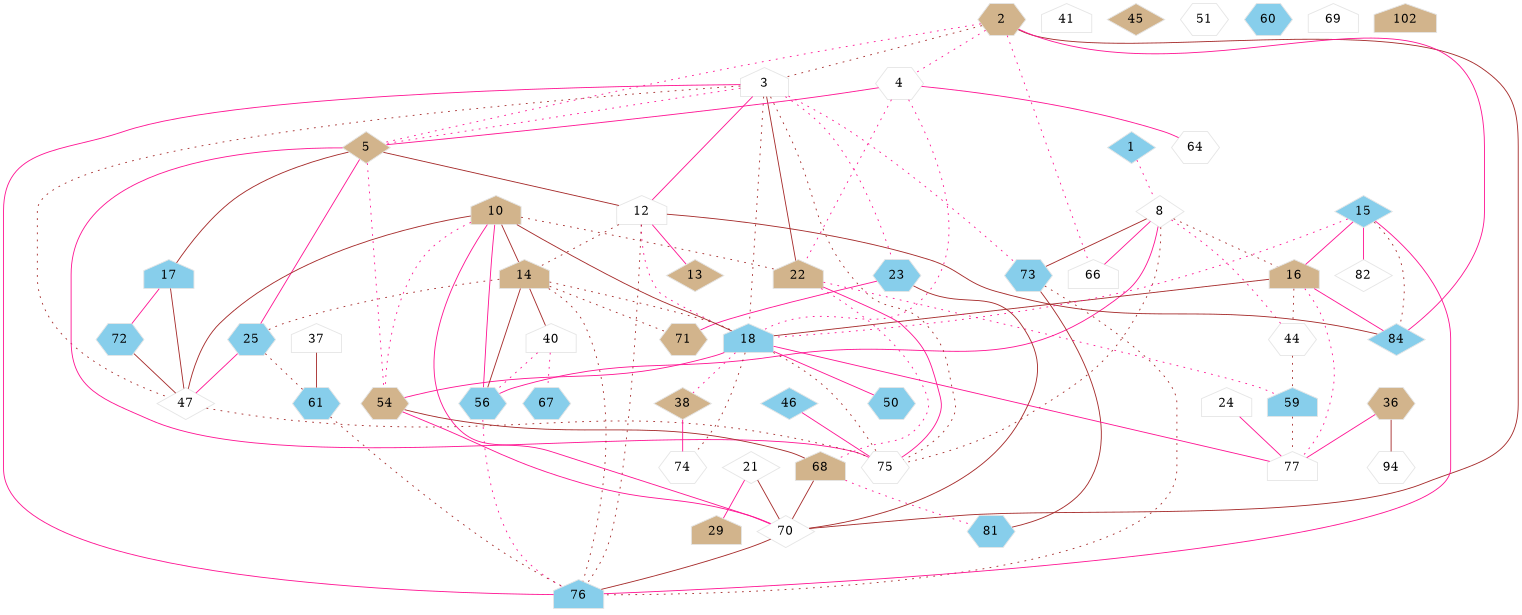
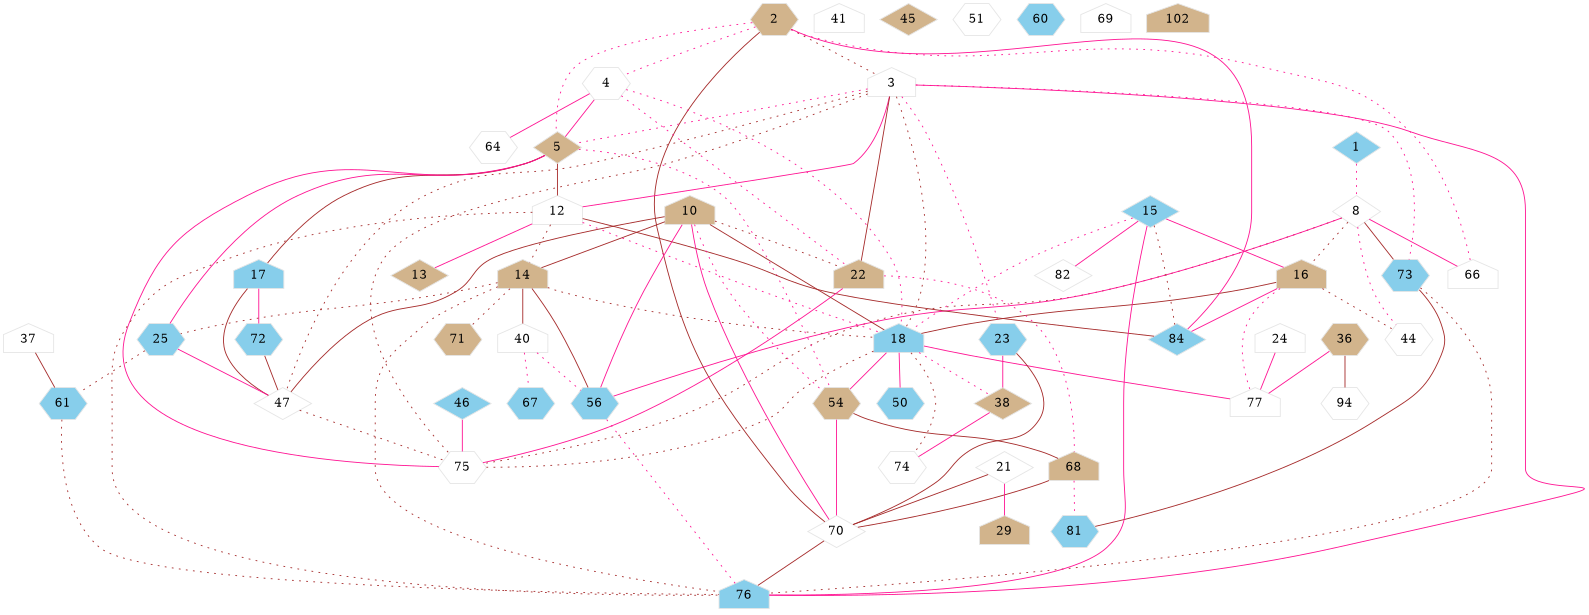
edge "23" -- "71": now "23" -- "38"
node "59": removed
